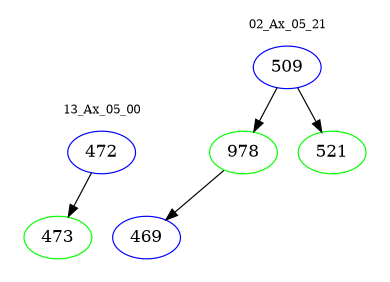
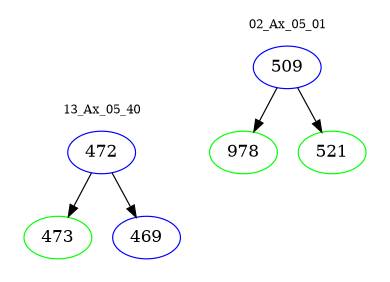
cluster "02_Ax_05_21": label "02_Ax_05_21" -> "02_Ax_05_01"
cluster "13_Ax_05_00": label "13_Ax_05_00" -> "13_Ax_05_40"
edge "978" -> "469": now "472" -> "469"
